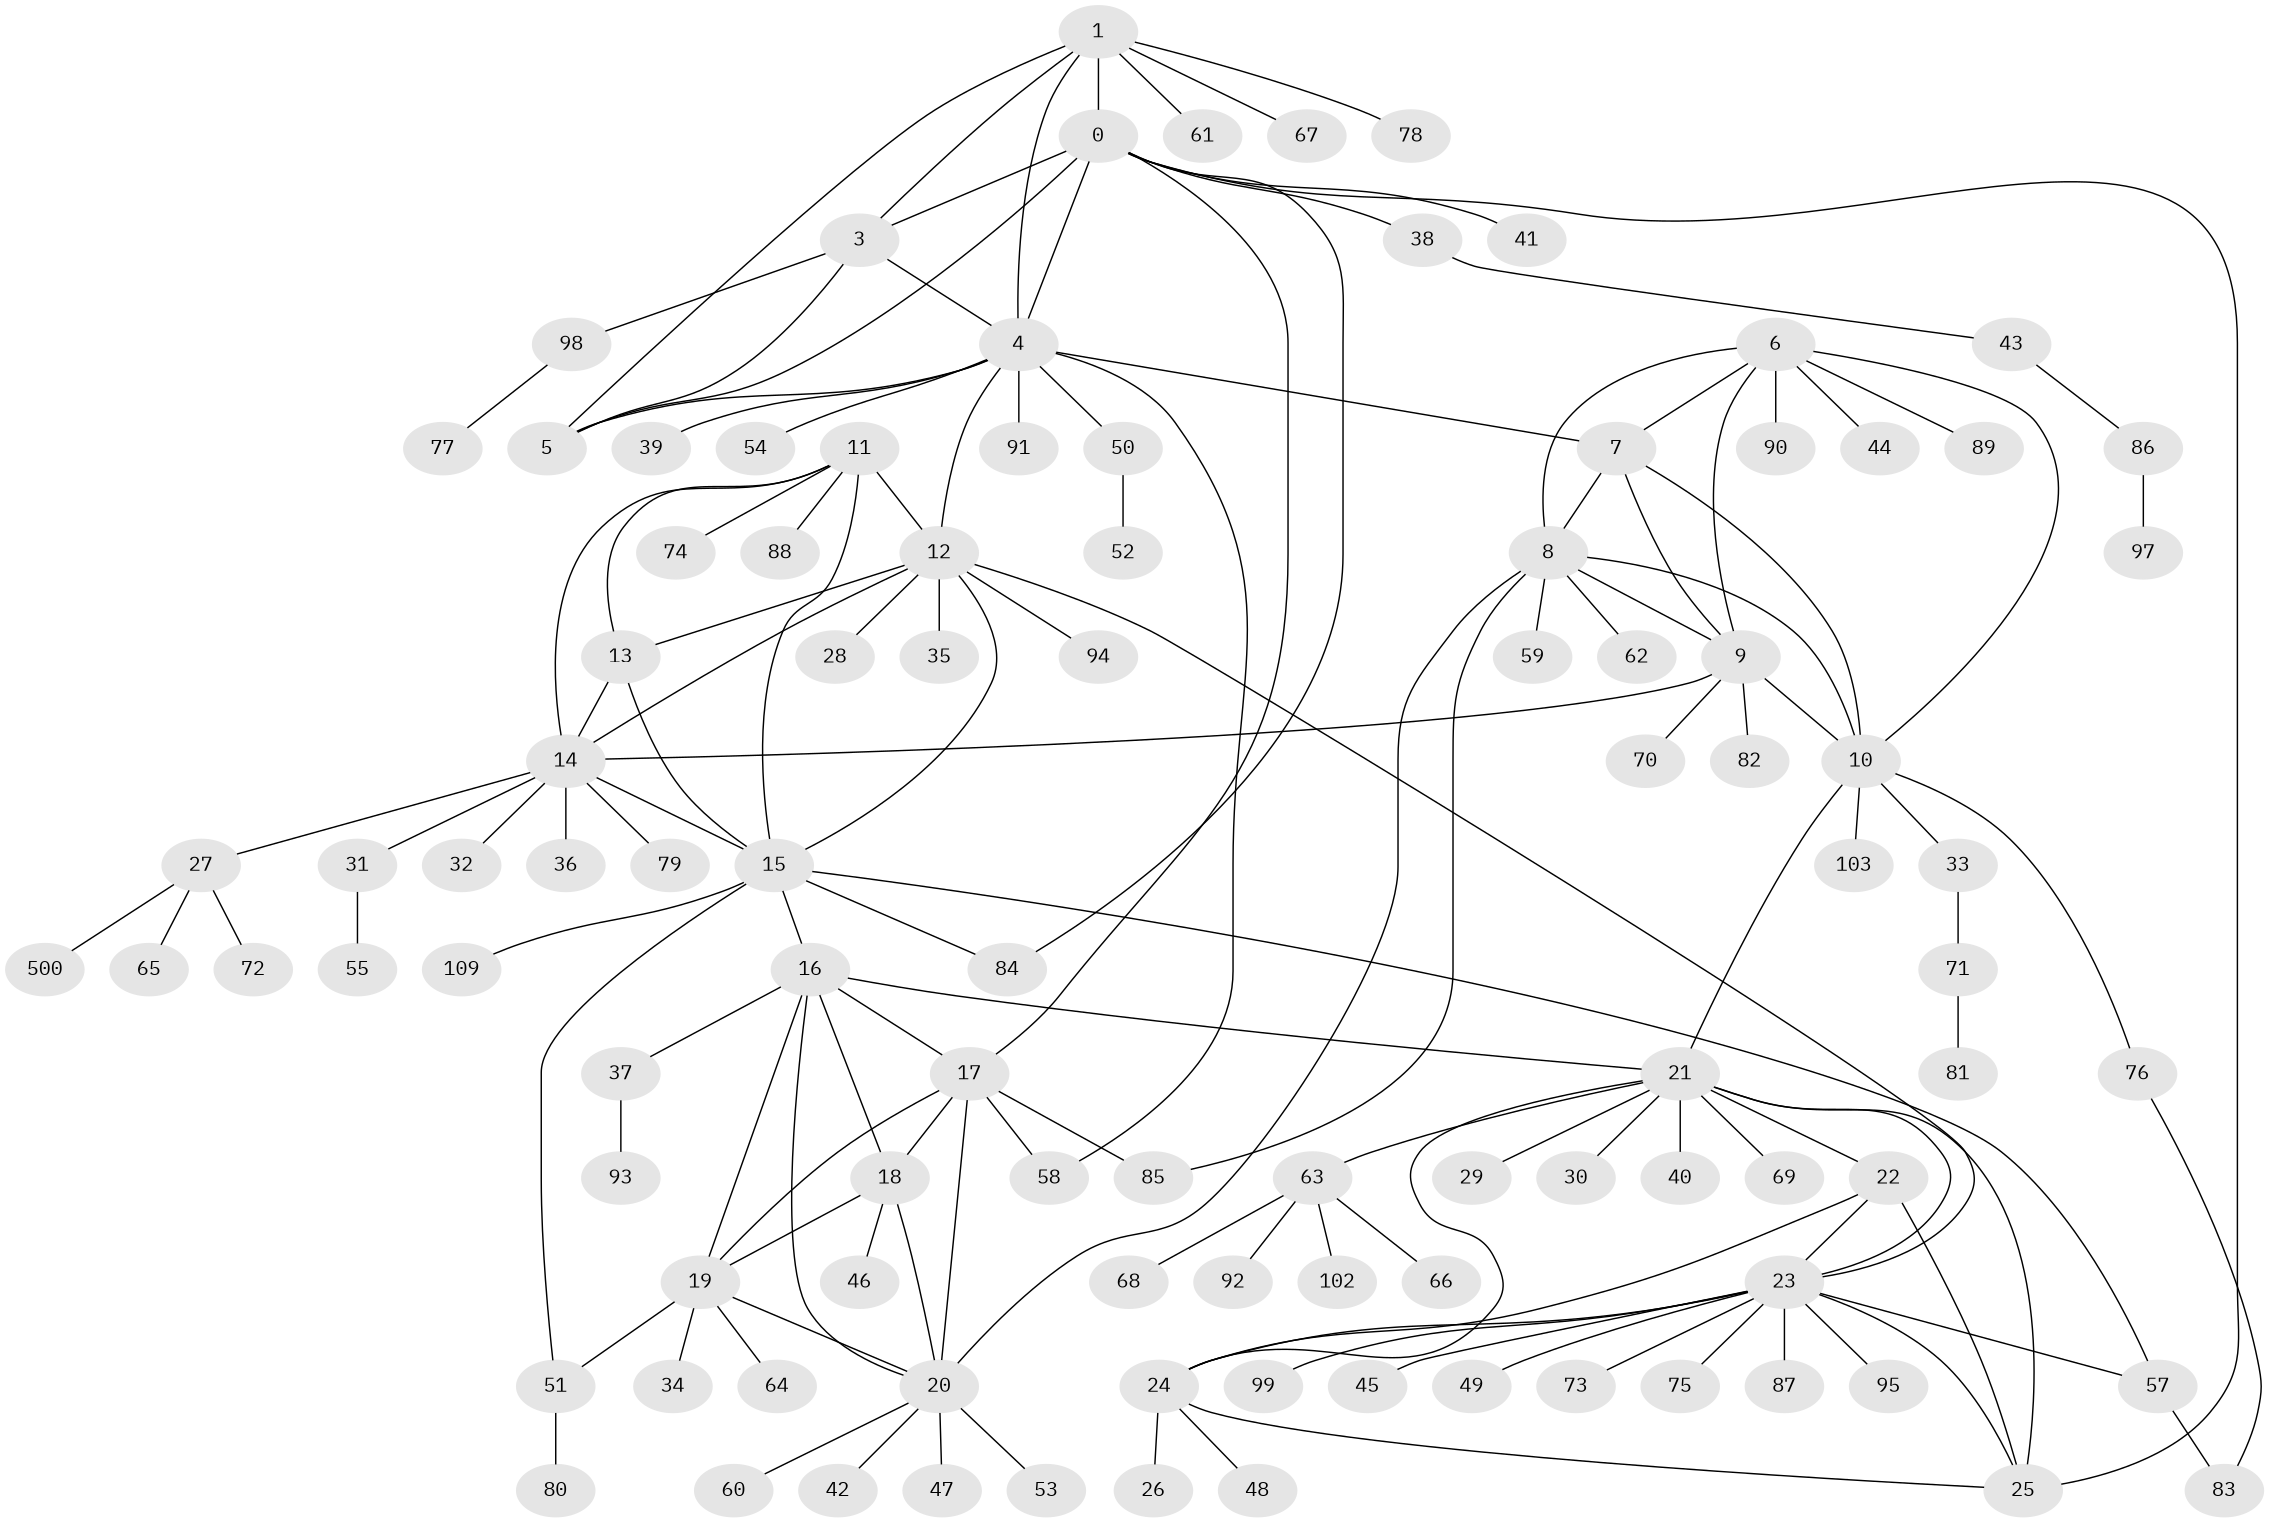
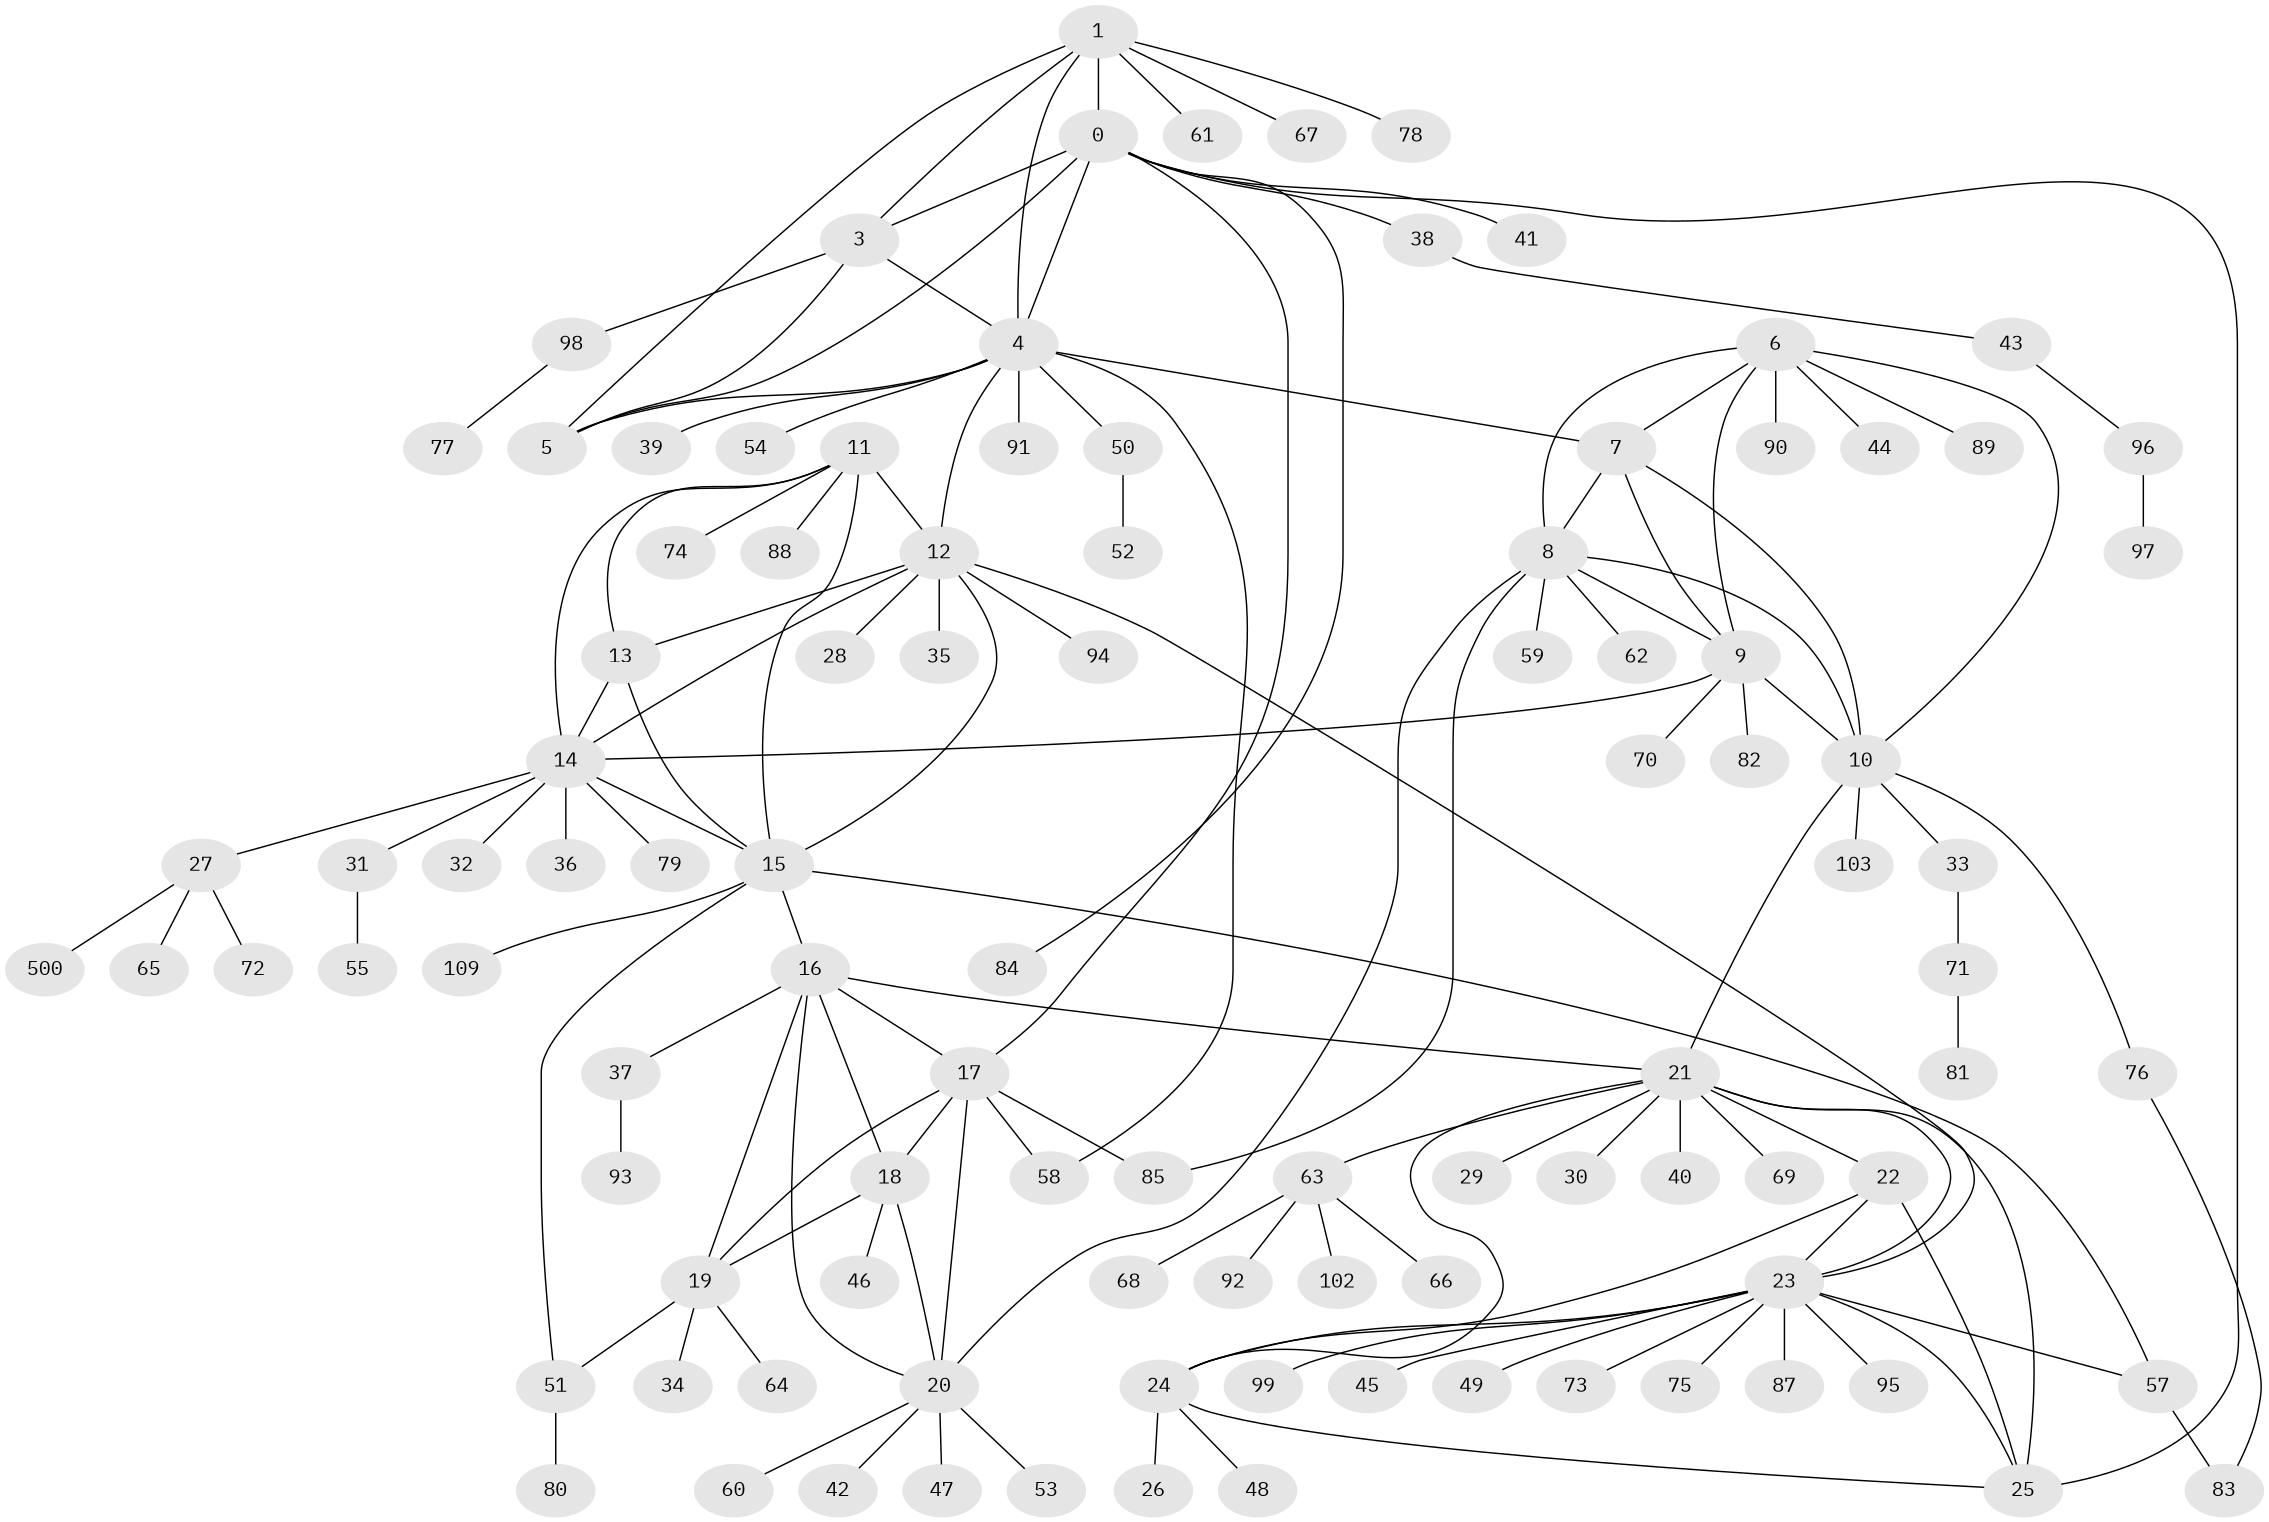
node "86": label "86" -> "96"
edge "15" -- "84": removed
edge "19" -- "20": removed
